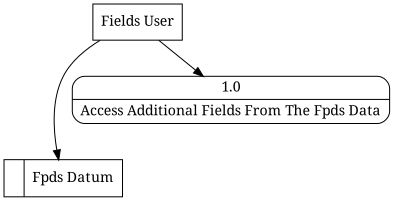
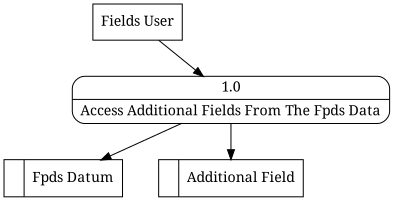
edge "Fields User" -> "Fpds Datum": now "1.0" -> "Fpds Datum"
node "Additional Field": added
